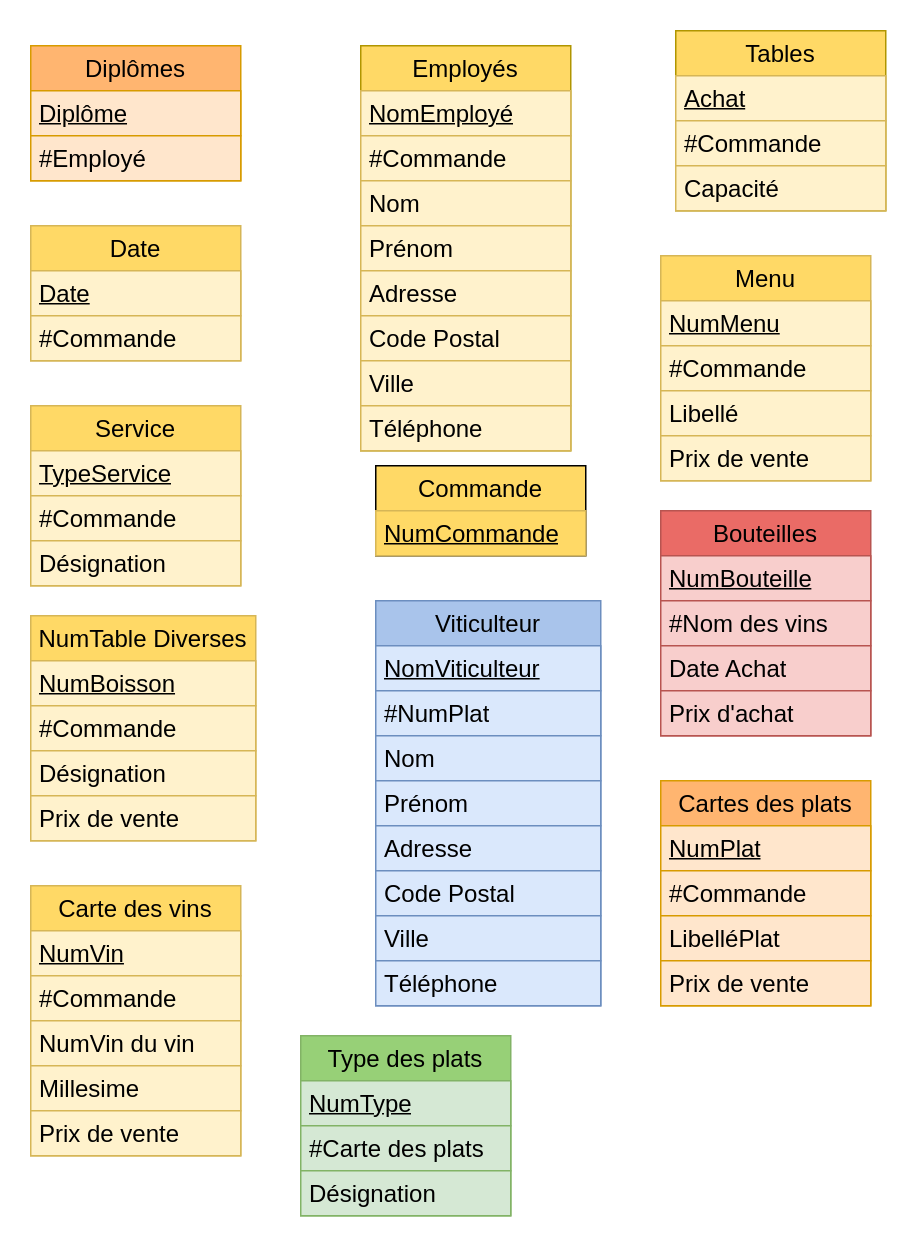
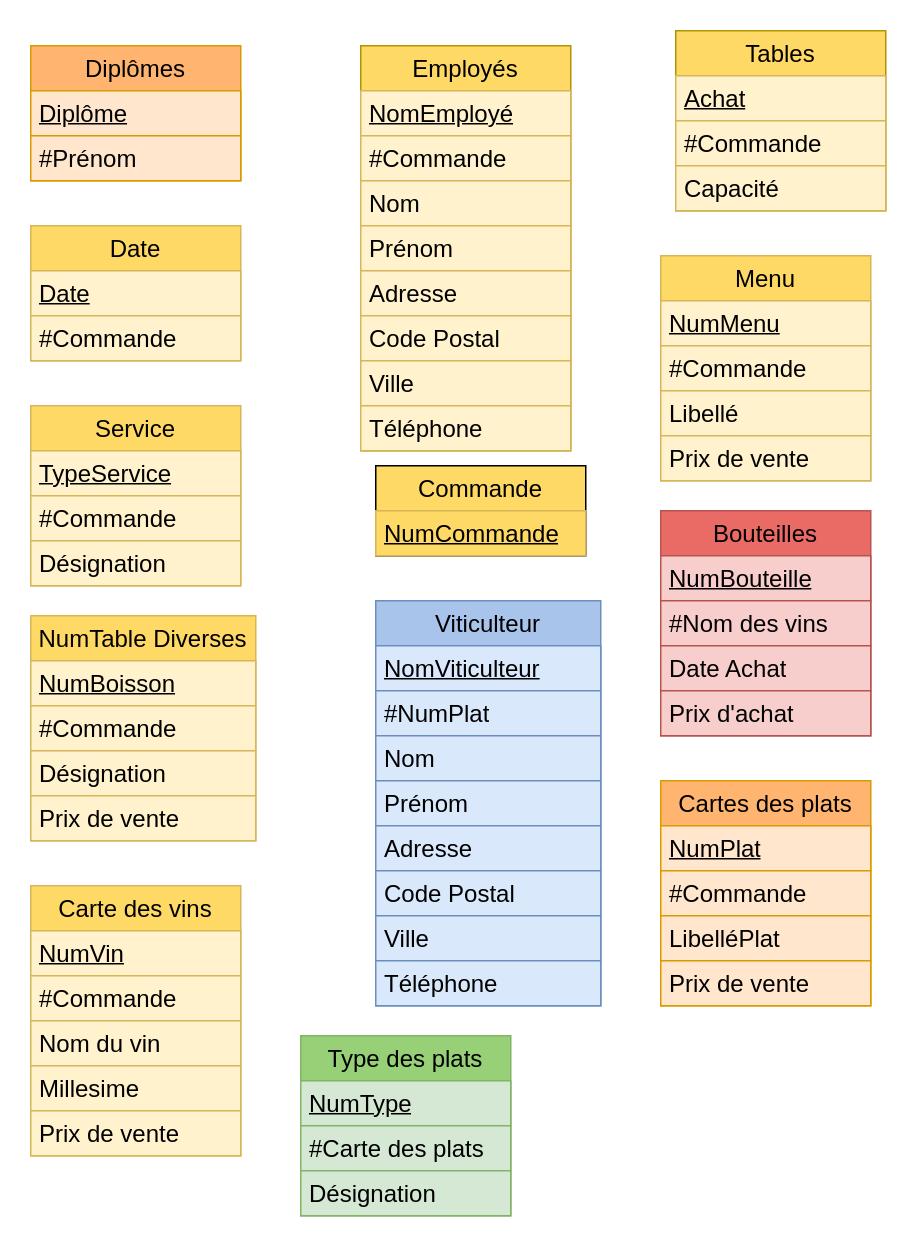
node "#Employé": label "#Employé" -> "#Prénom"
node "NumVin du vin": label "NumVin du vin" -> "Nom du vin"
